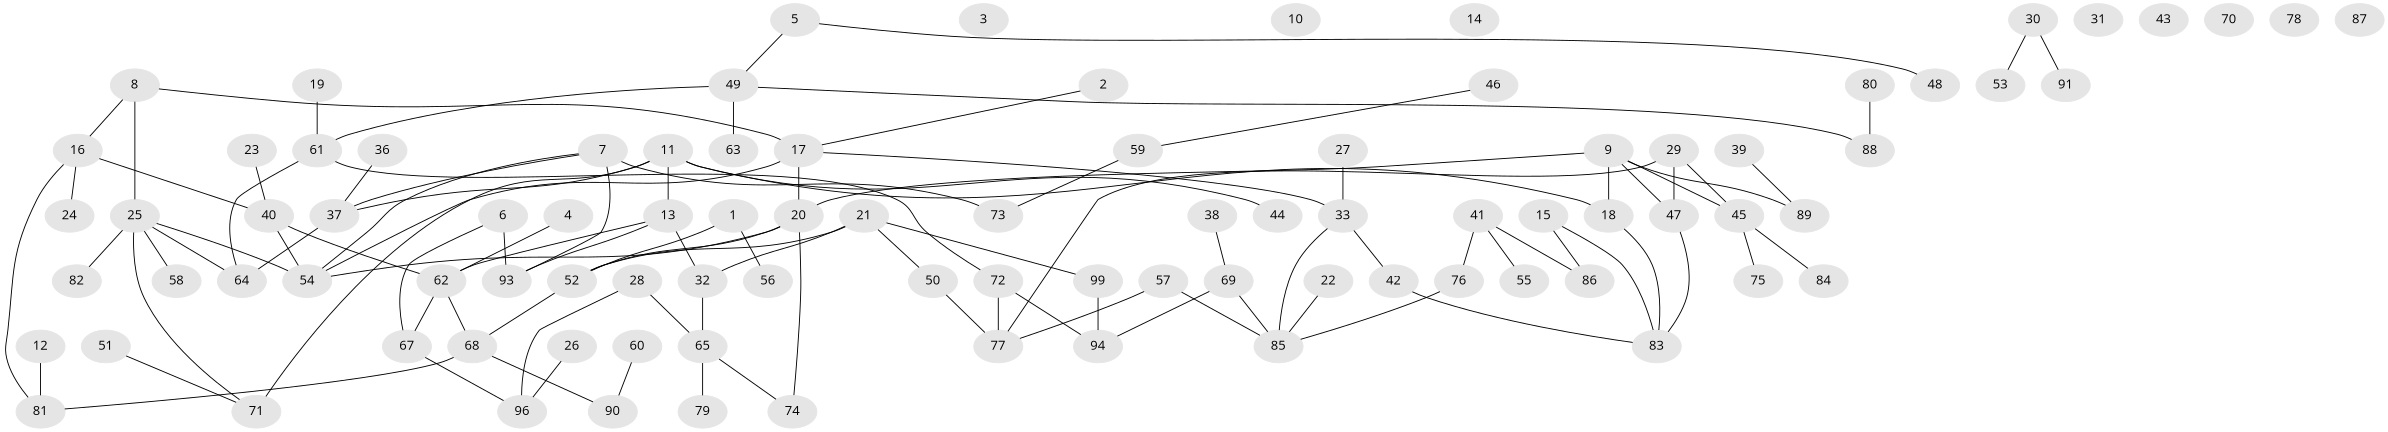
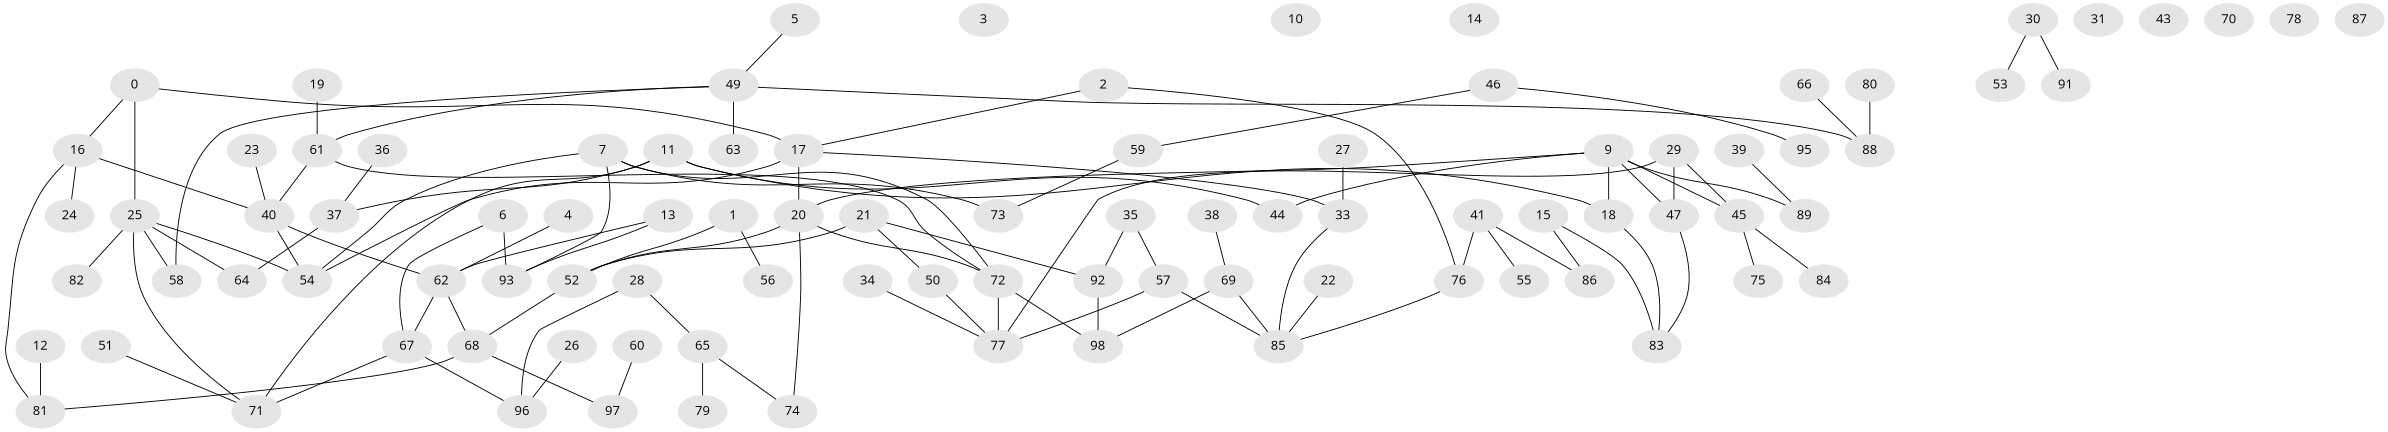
node "8": label "8" -> "0"
node "66": added
node "48": removed
edge "49" -- "58": added
edge "2" -- "76": added
node "95": added
edge "9" -- "44": added
edge "7" -- "37": now "7" -- "72"
edge "11" -- "13": removed
edge "61" -- "64": now "61" -- "40"
node "35": added
edge "20" -- "54": now "20" -- "72"
node "32": removed
node "34": added
node "99": label "99" -> "92"
node "42": removed
node "94": label "94" -> "98"
edge "67" -- "71": added
node "90": label "90" -> "97"
